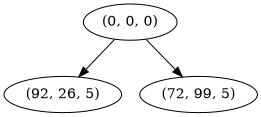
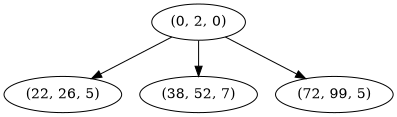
node "(0, 0, 0)": label "(0, 0, 0)" -> "(0, 2, 0)"
node "(92, 26, 5)": label "(92, 26, 5)" -> "(22, 26, 5)"
node "(38, 52, 7)": added
